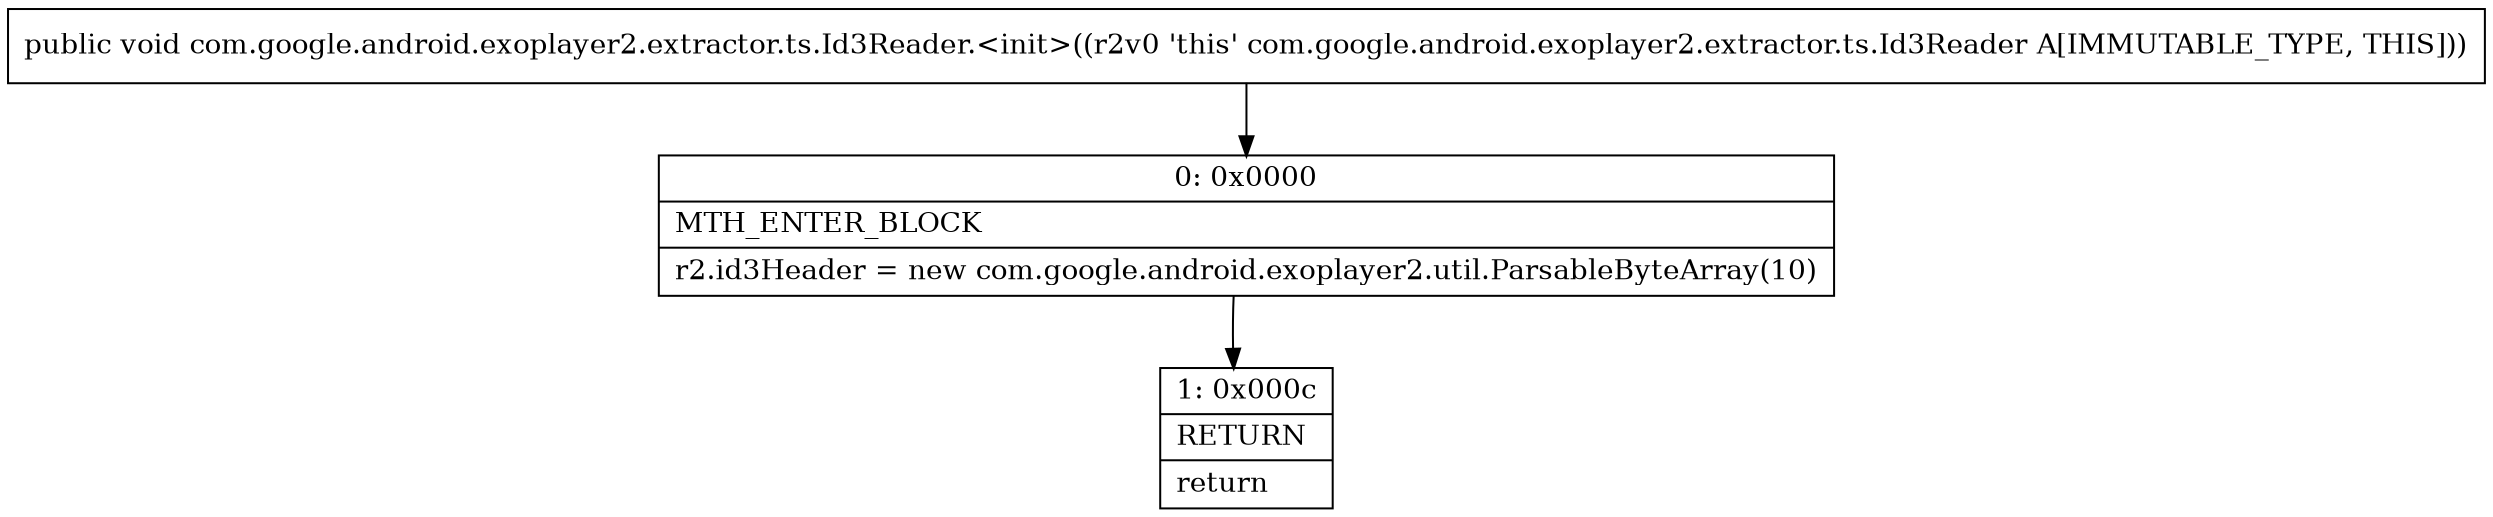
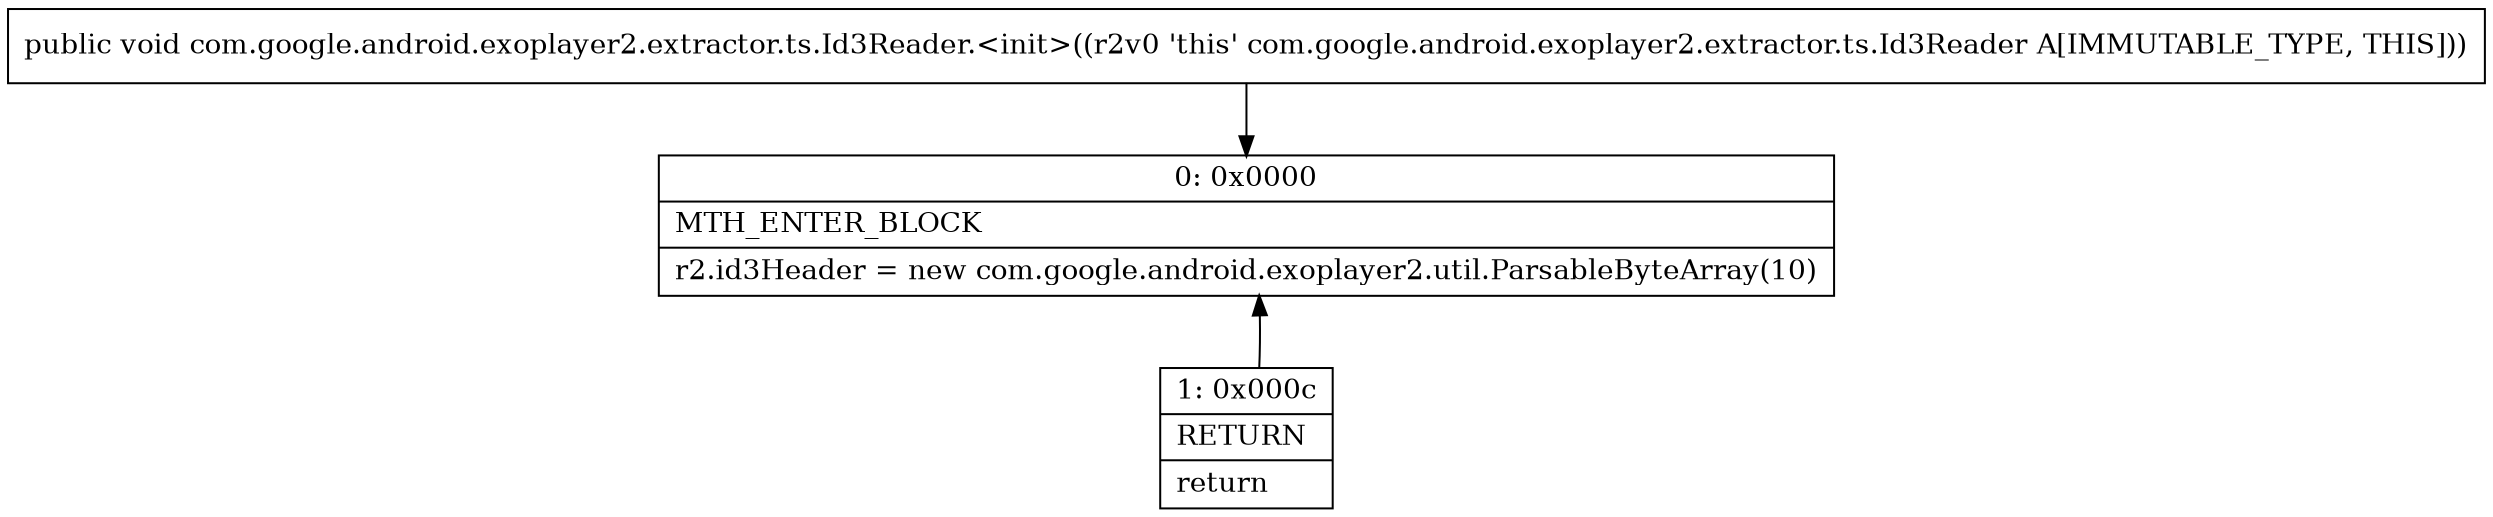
edge "0: 0x0000" -> "1: 0x000c": reversed
